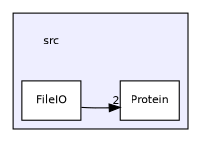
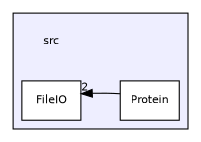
edge "FileIO" -> "Protein": reversed
